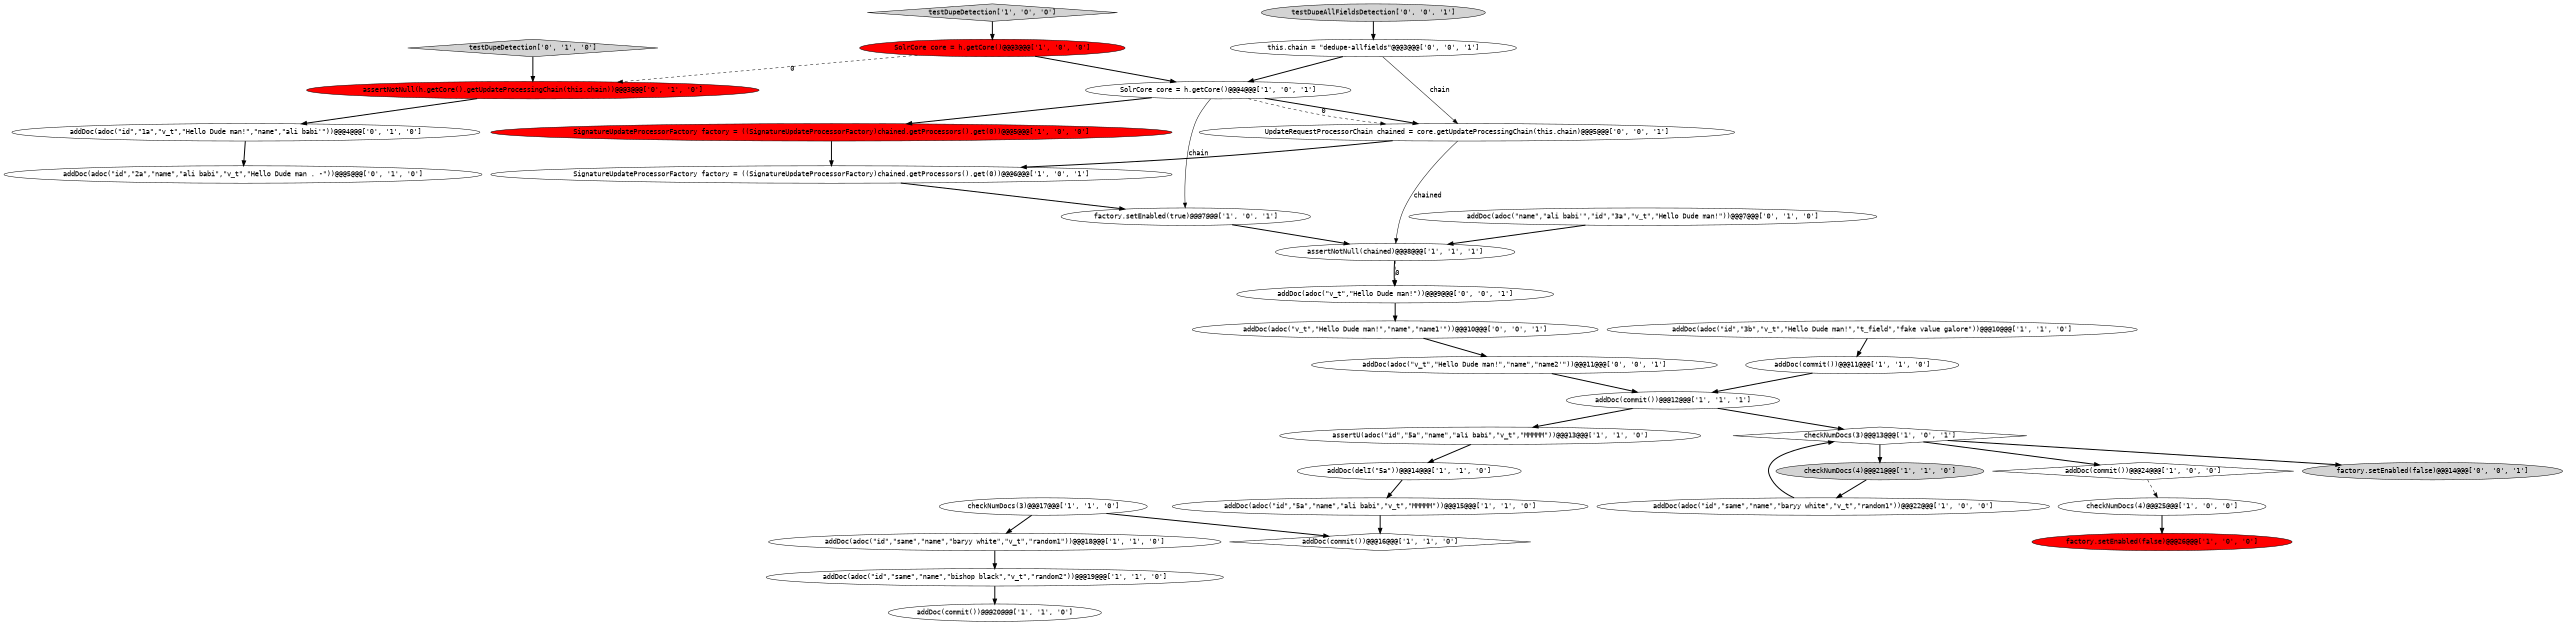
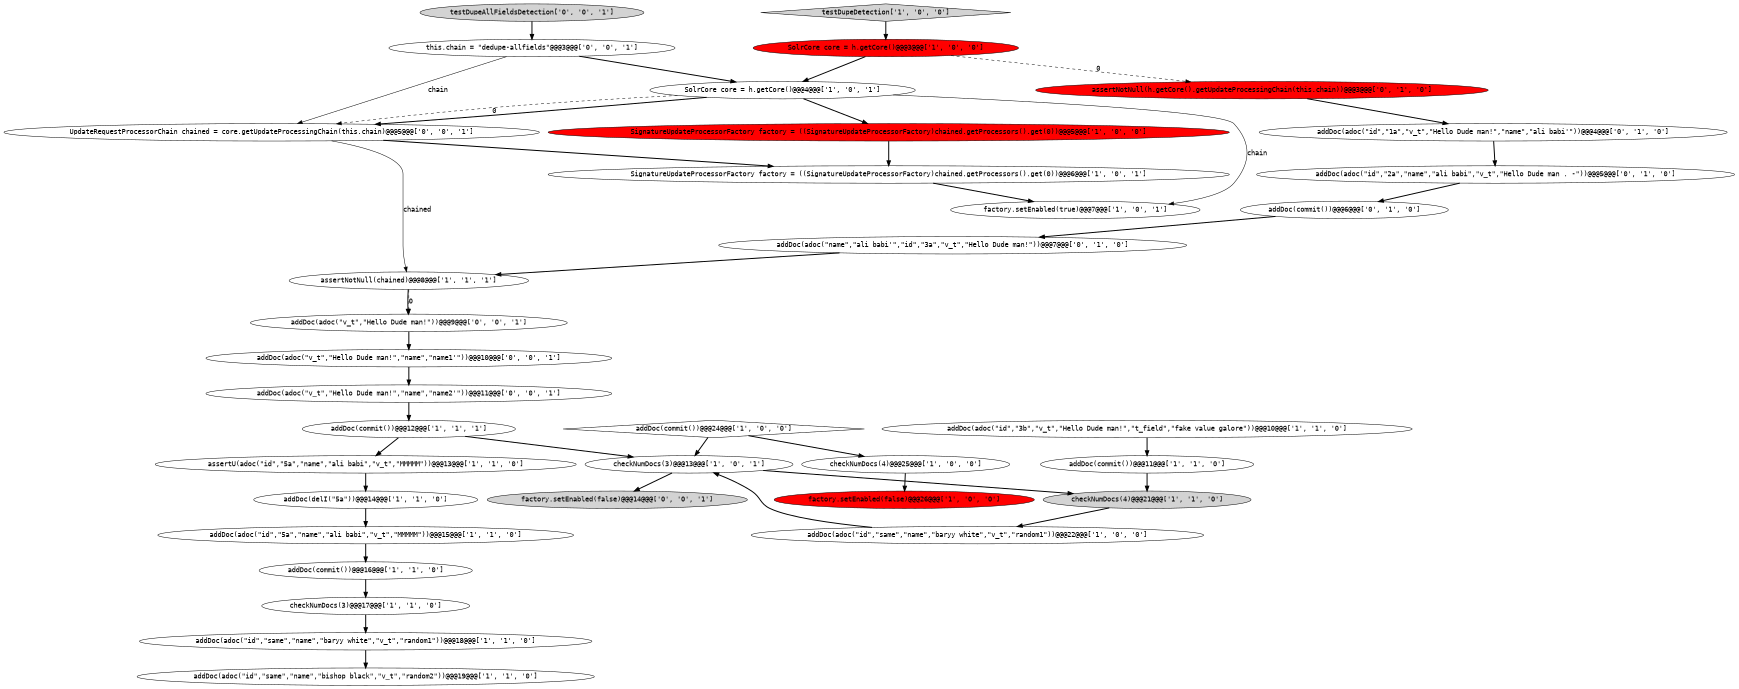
node "testDupeDetection['0', '1', '0']": removed
node "addDoc(commit())@@@6@@@['0', '1', '0']": added
edge "factory.setEnabled(true)@@@7@@@['1', '0', '1']" -> "assertNotNull(chained)@@@8@@@['1', '1', '1']": removed
edge "addDoc(commit())@@@11@@@['1', '1', '0']" -> "addDoc(commit())@@@12@@@['1', '1', '1']": now "addDoc(commit())@@@11@@@['1', '1', '0']" -> "checkNumDocs(4)@@@21@@@['1', '1', '0']"
node "checkNumDocs(3)@@@13@@@['1', '0', '1']": shape diamond -> ellipse
edge "checkNumDocs(3)@@@13@@@['1', '0', '1']" -> "addDoc(commit())@@@24@@@['1', '0', '0']": reversed
edge "addDoc(commit())@@@24@@@['1', '0', '0']" -> "checkNumDocs(4)@@@25@@@['1', '0', '0']": style dashed -> bold
edge "checkNumDocs(3)@@@17@@@['1', '1', '0']" -> "addDoc(commit())@@@16@@@['1', '1', '0']": reversed
node "addDoc(commit())@@@16@@@['1', '1', '0']": shape diamond -> ellipse
node "addDoc(commit())@@@20@@@['1', '1', '0']": removed
